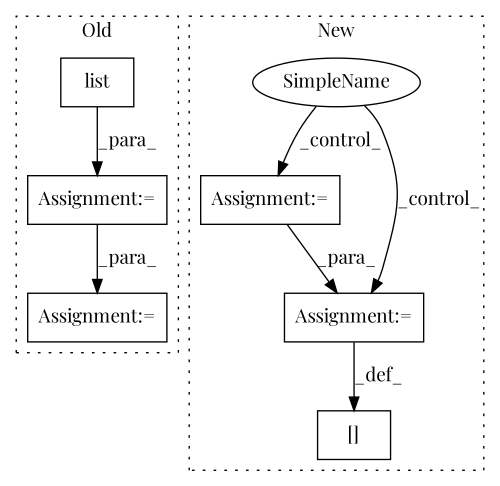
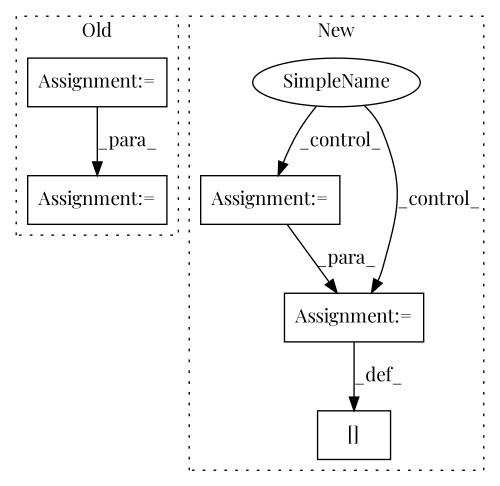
node "list": removed
